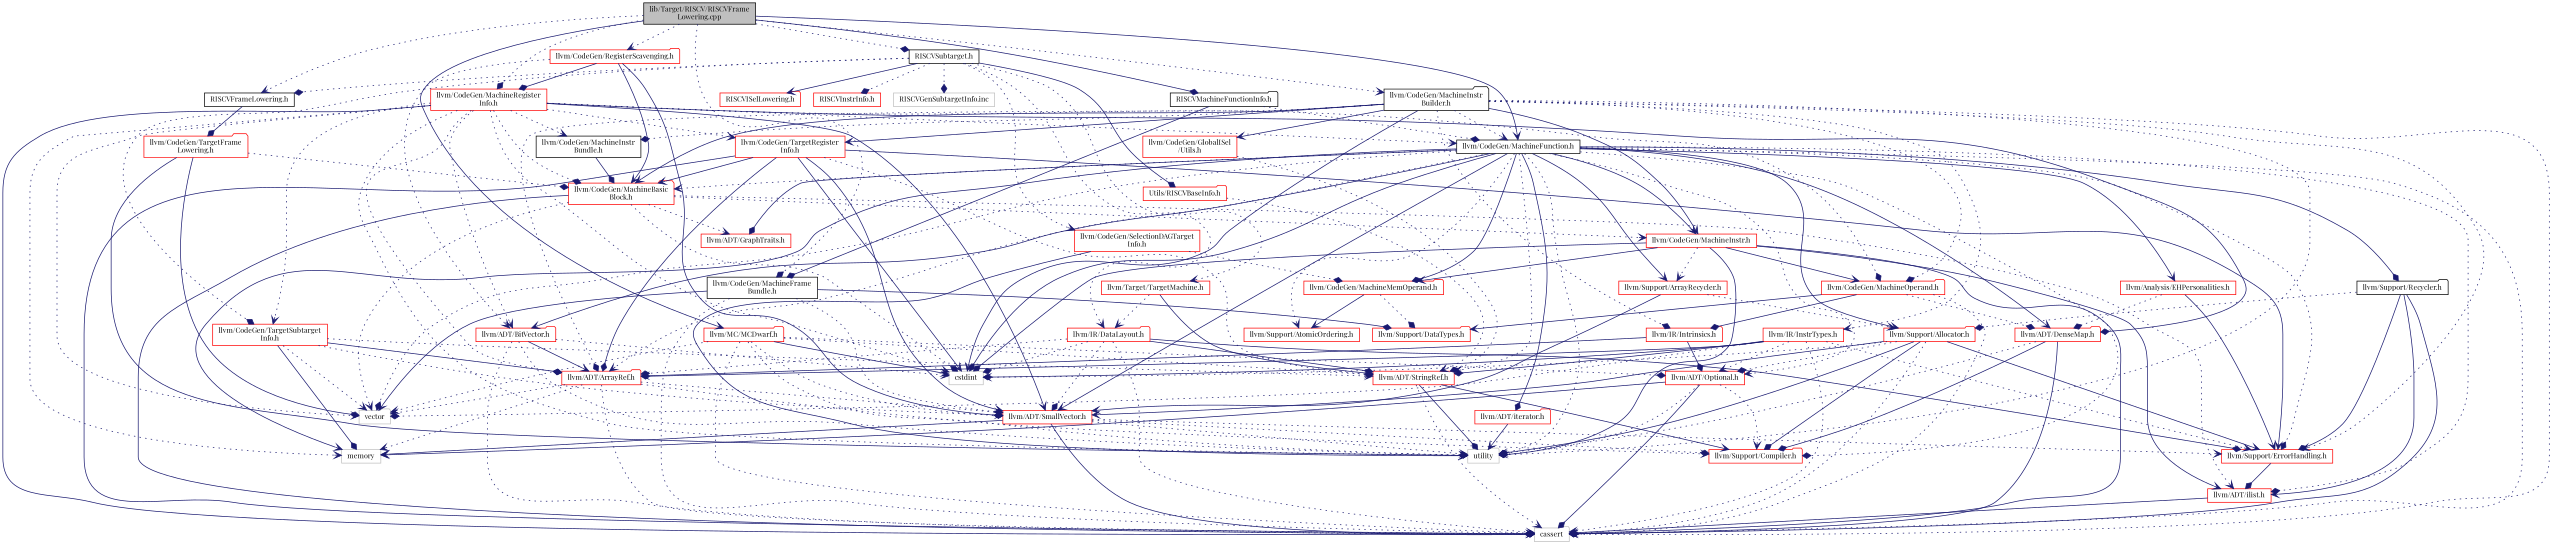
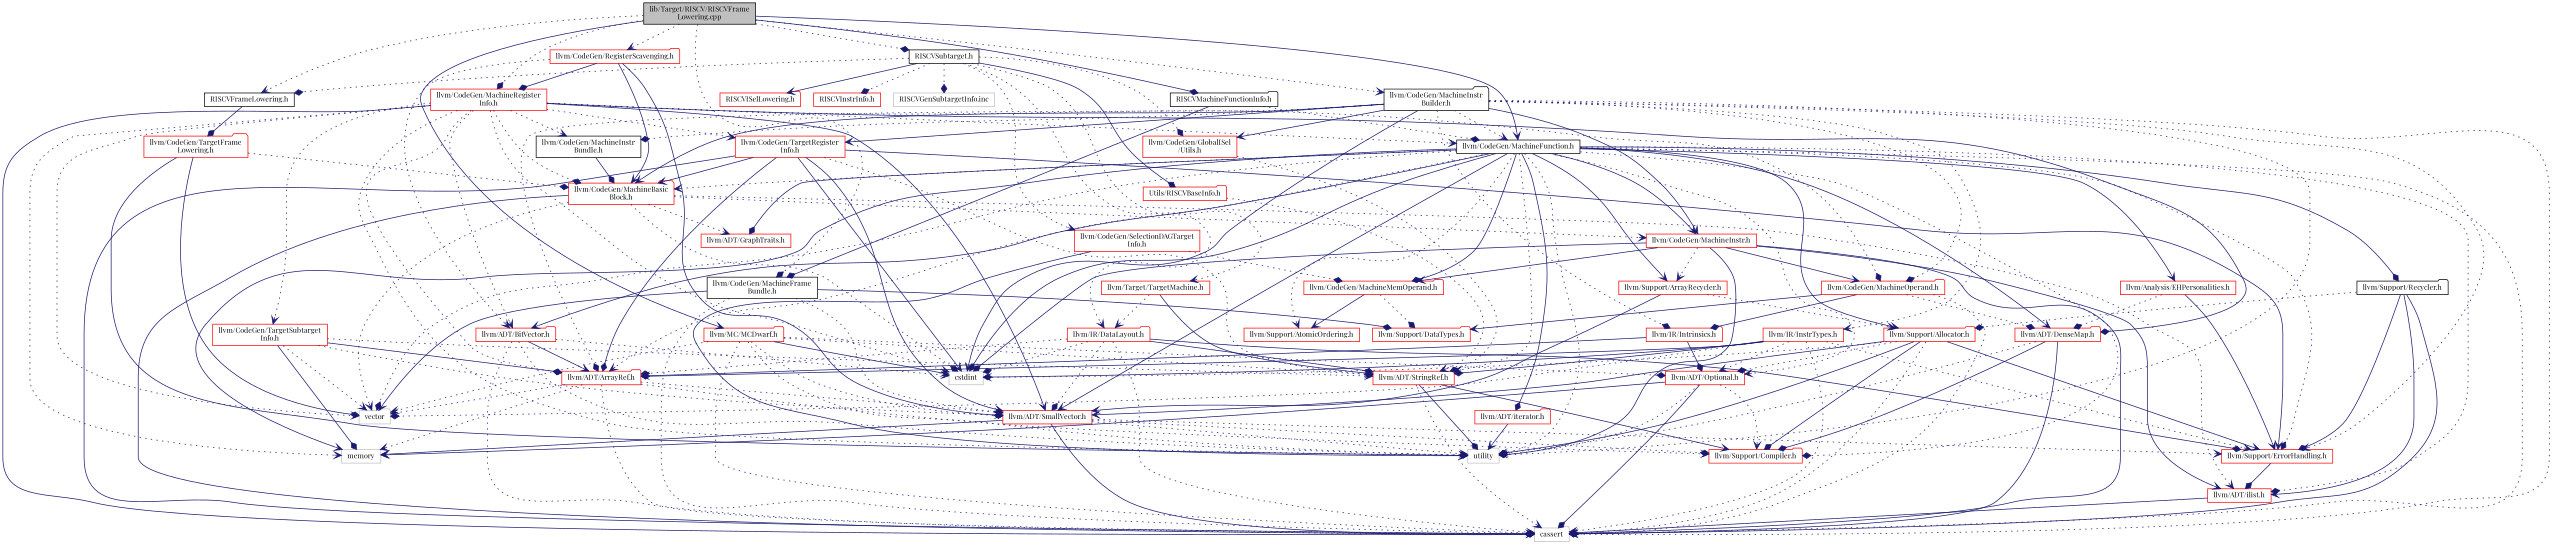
edge "RISCVSubtarget.h" -> "llvm/CodeGen/TargetSubtarget Info.h": now "RISCVSubtarget.h" -> "llvm/CodeGen/GlobalISel /Utils.h"
